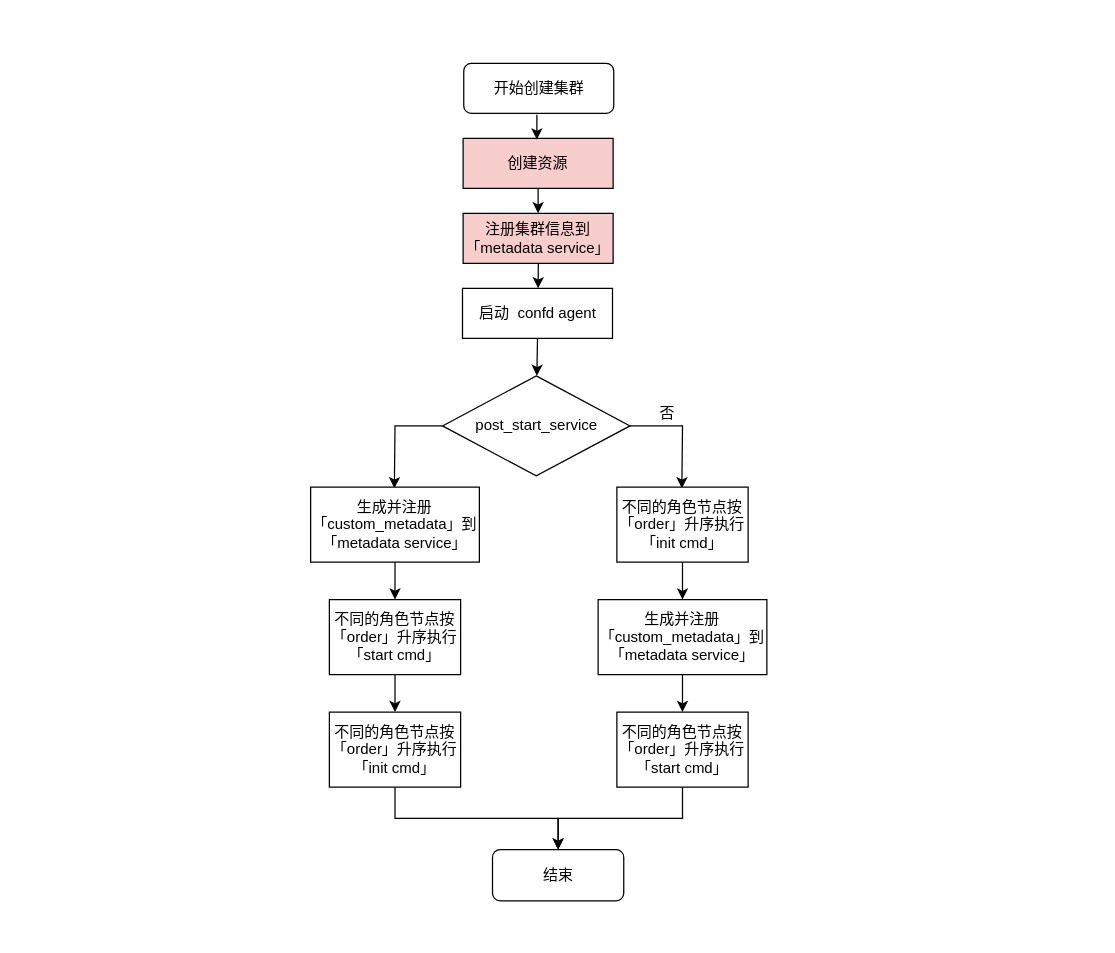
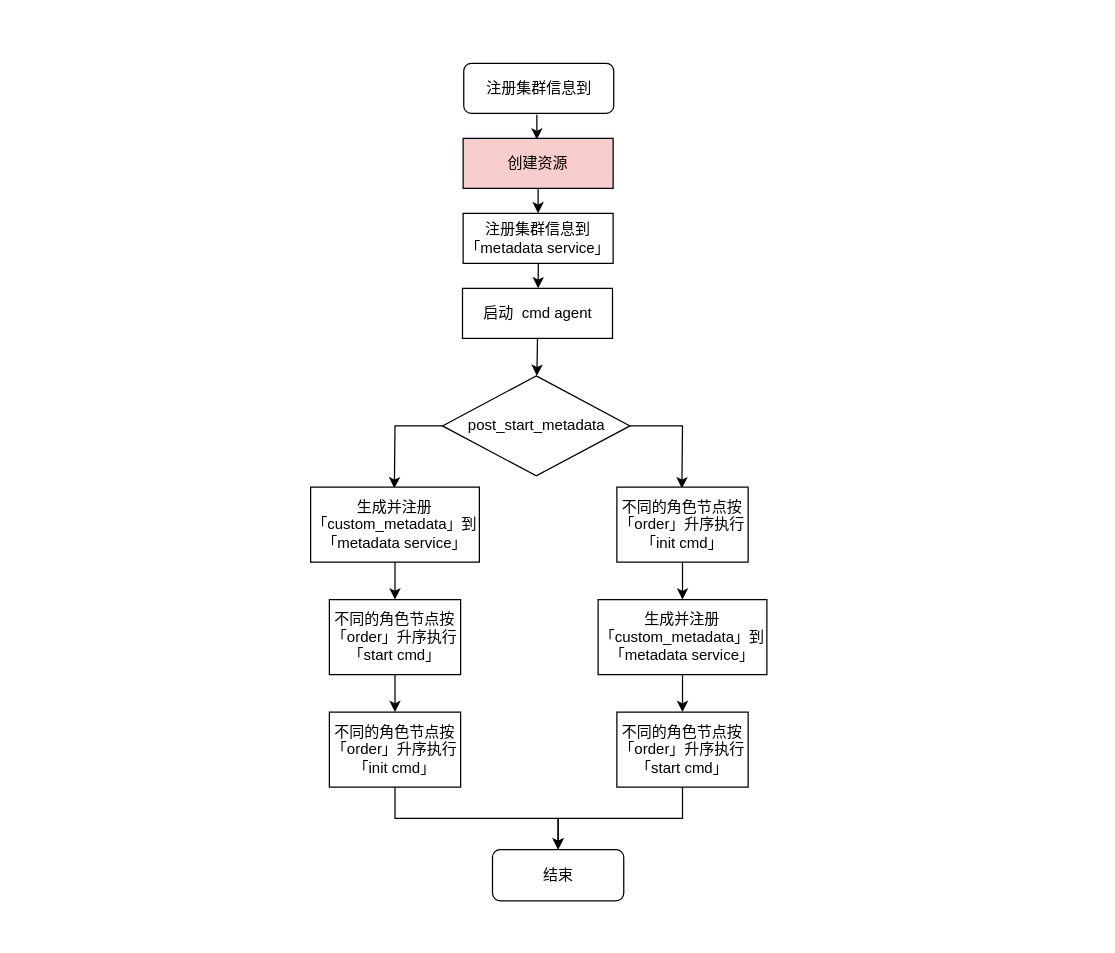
node "开始创建集群": label "开始创建集群" -> "注册集群信息到"
node "注册集群信息到「metadata service」": fillcolor #f8cecc -> #ffffff
node "启动 confd agent": label "启动 confd agent" -> "启动 cmd agent"
node "否": removed
node "post_start_service": label "post_start_service" -> "post_start_metadata"
